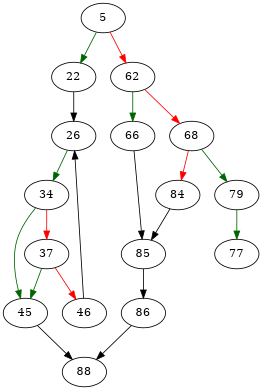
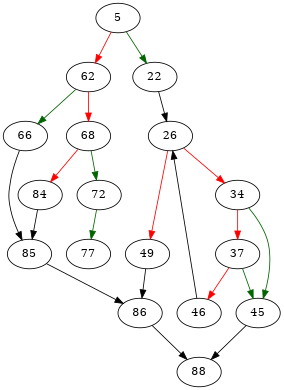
edge "26" -> "34": color darkgreen -> red
node "79": label "79" -> "72"
node "49": added
